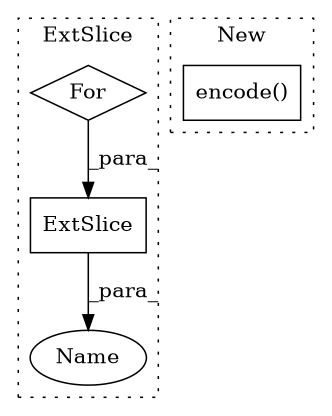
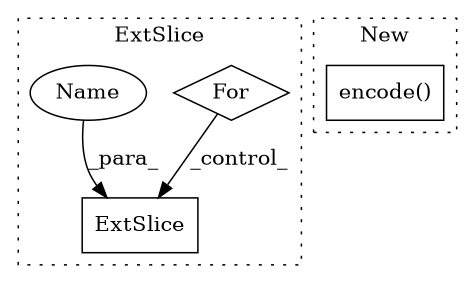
edge "For" -> "ExtSlice": label "_para_" -> "_control_"
edge "ExtSlice" -> "Name": reversed
